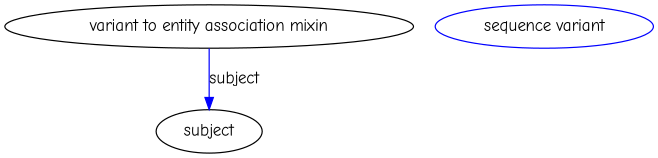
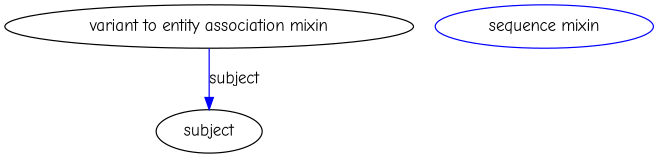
node "sequence variant": label "sequence variant" -> "sequence mixin"
